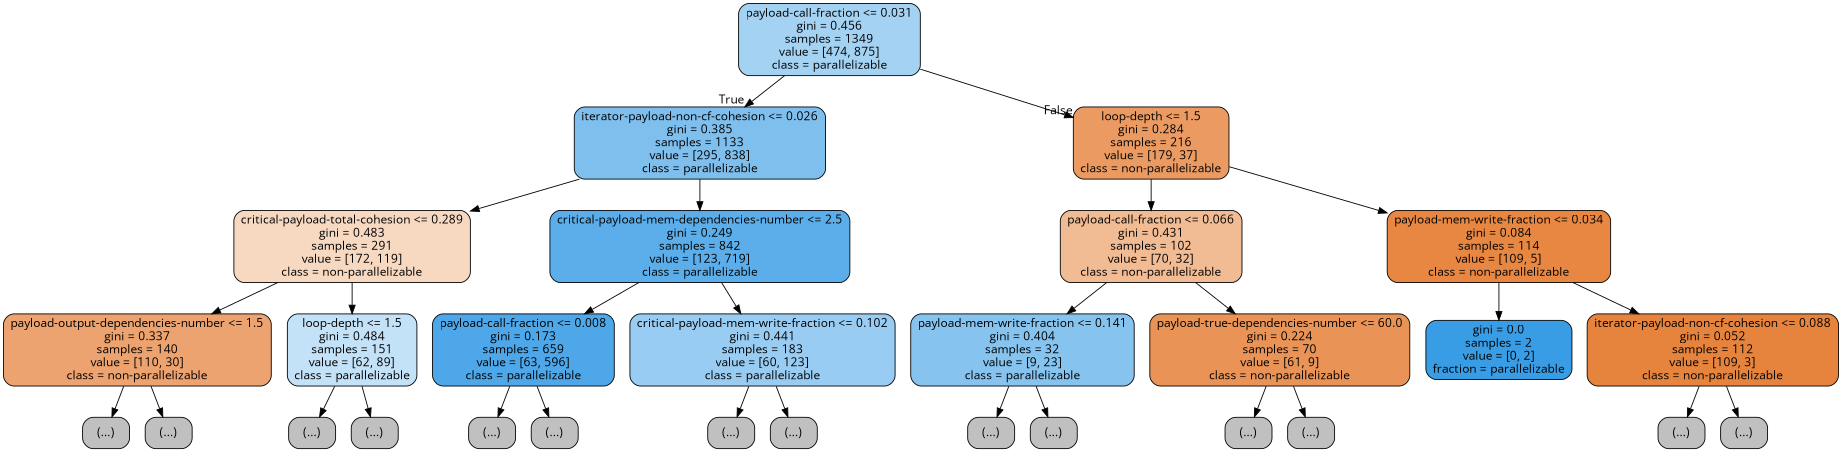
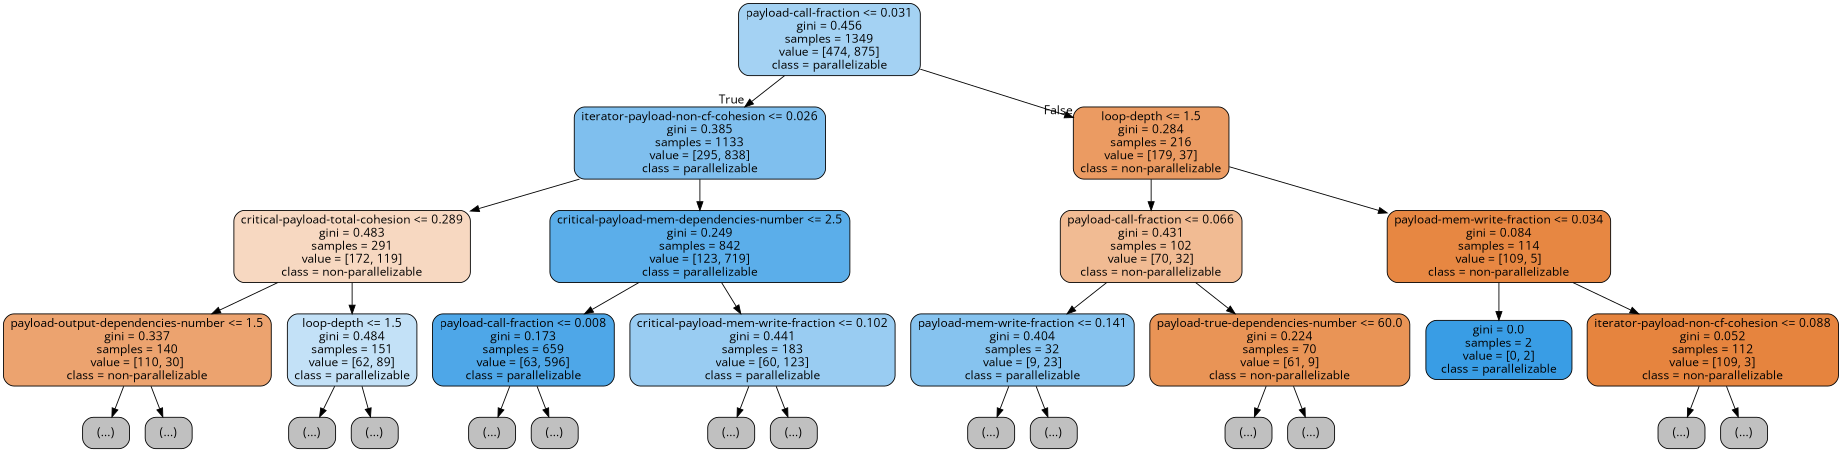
node "gini = 0.0 samples = 2 value = [0, 2] fraction = parallelizable": label "gini = 0.0 samples = 2 value = [0, 2] fraction = parallelizable" -> "gini = 0.0 samples = 2 value = [0, 2] class = parallelizable"
